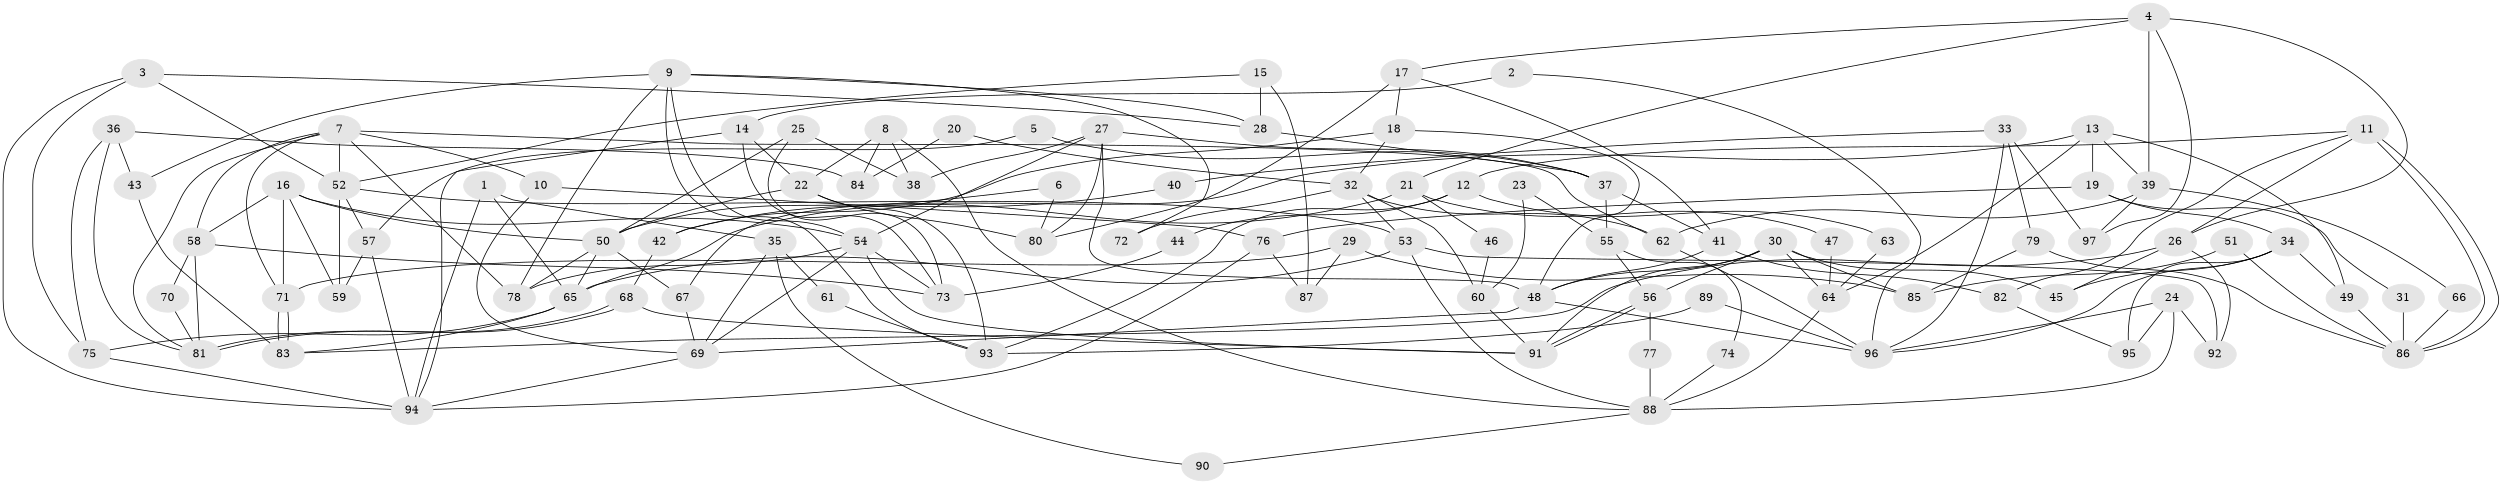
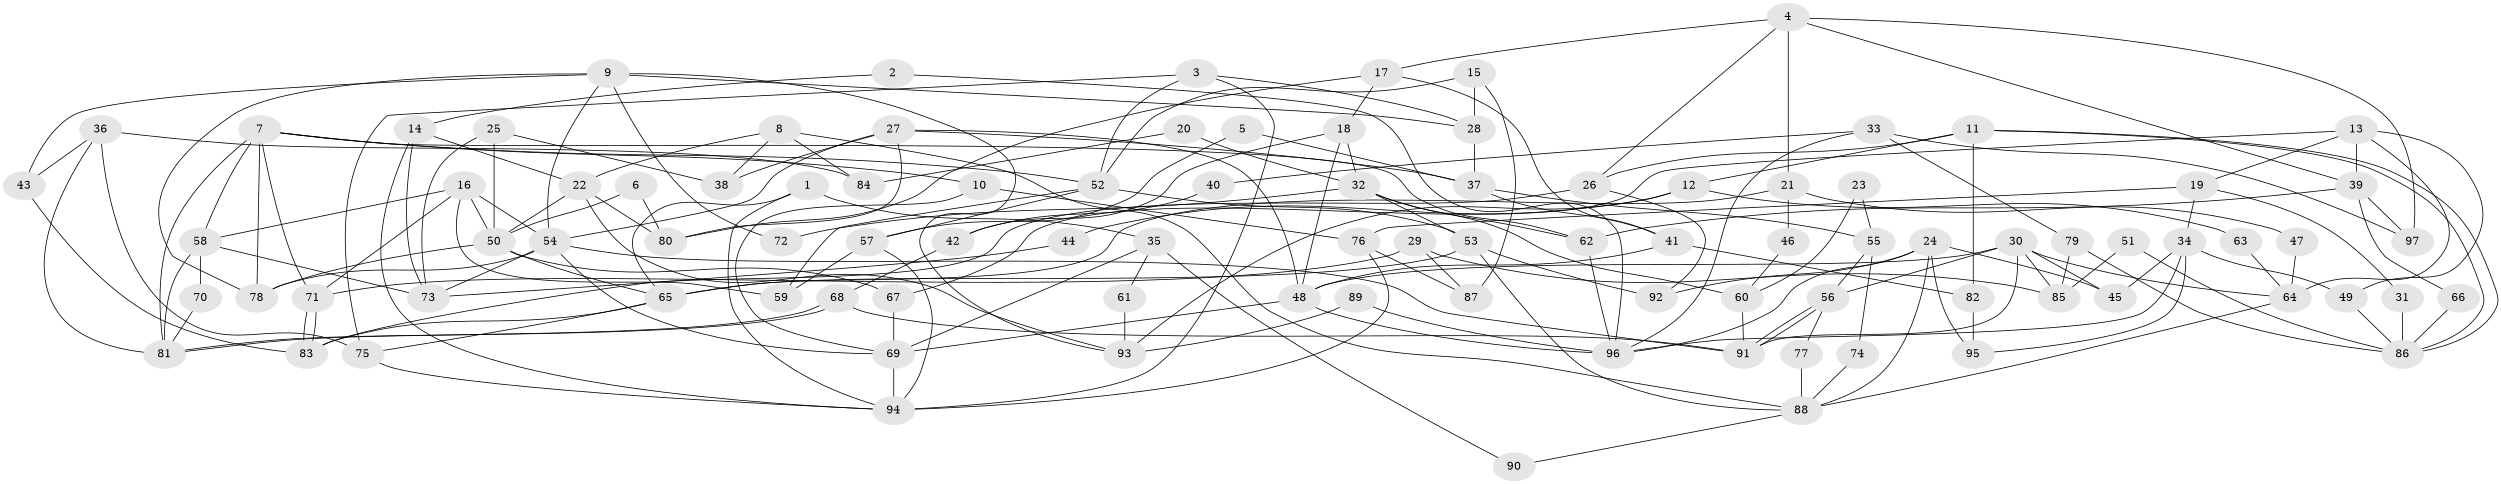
edge "26" -- "45": now "24" -- "45"
